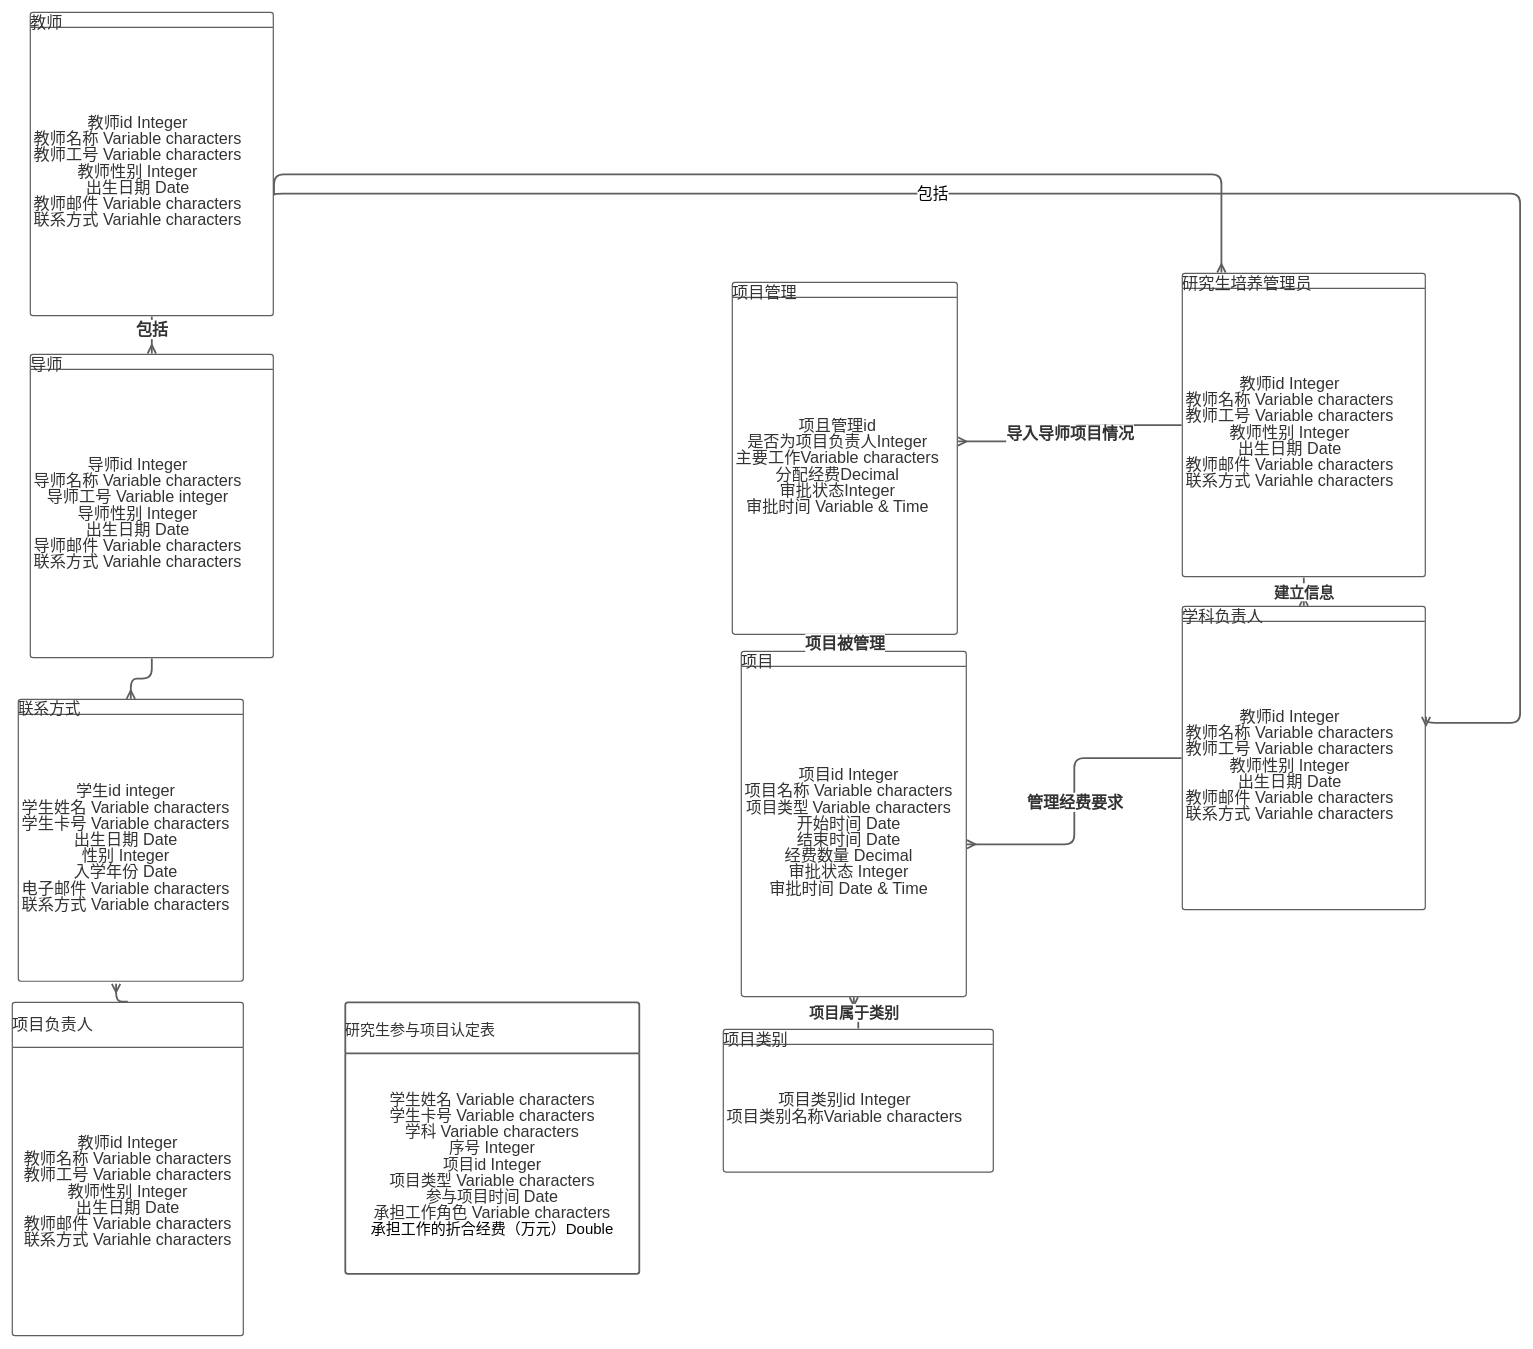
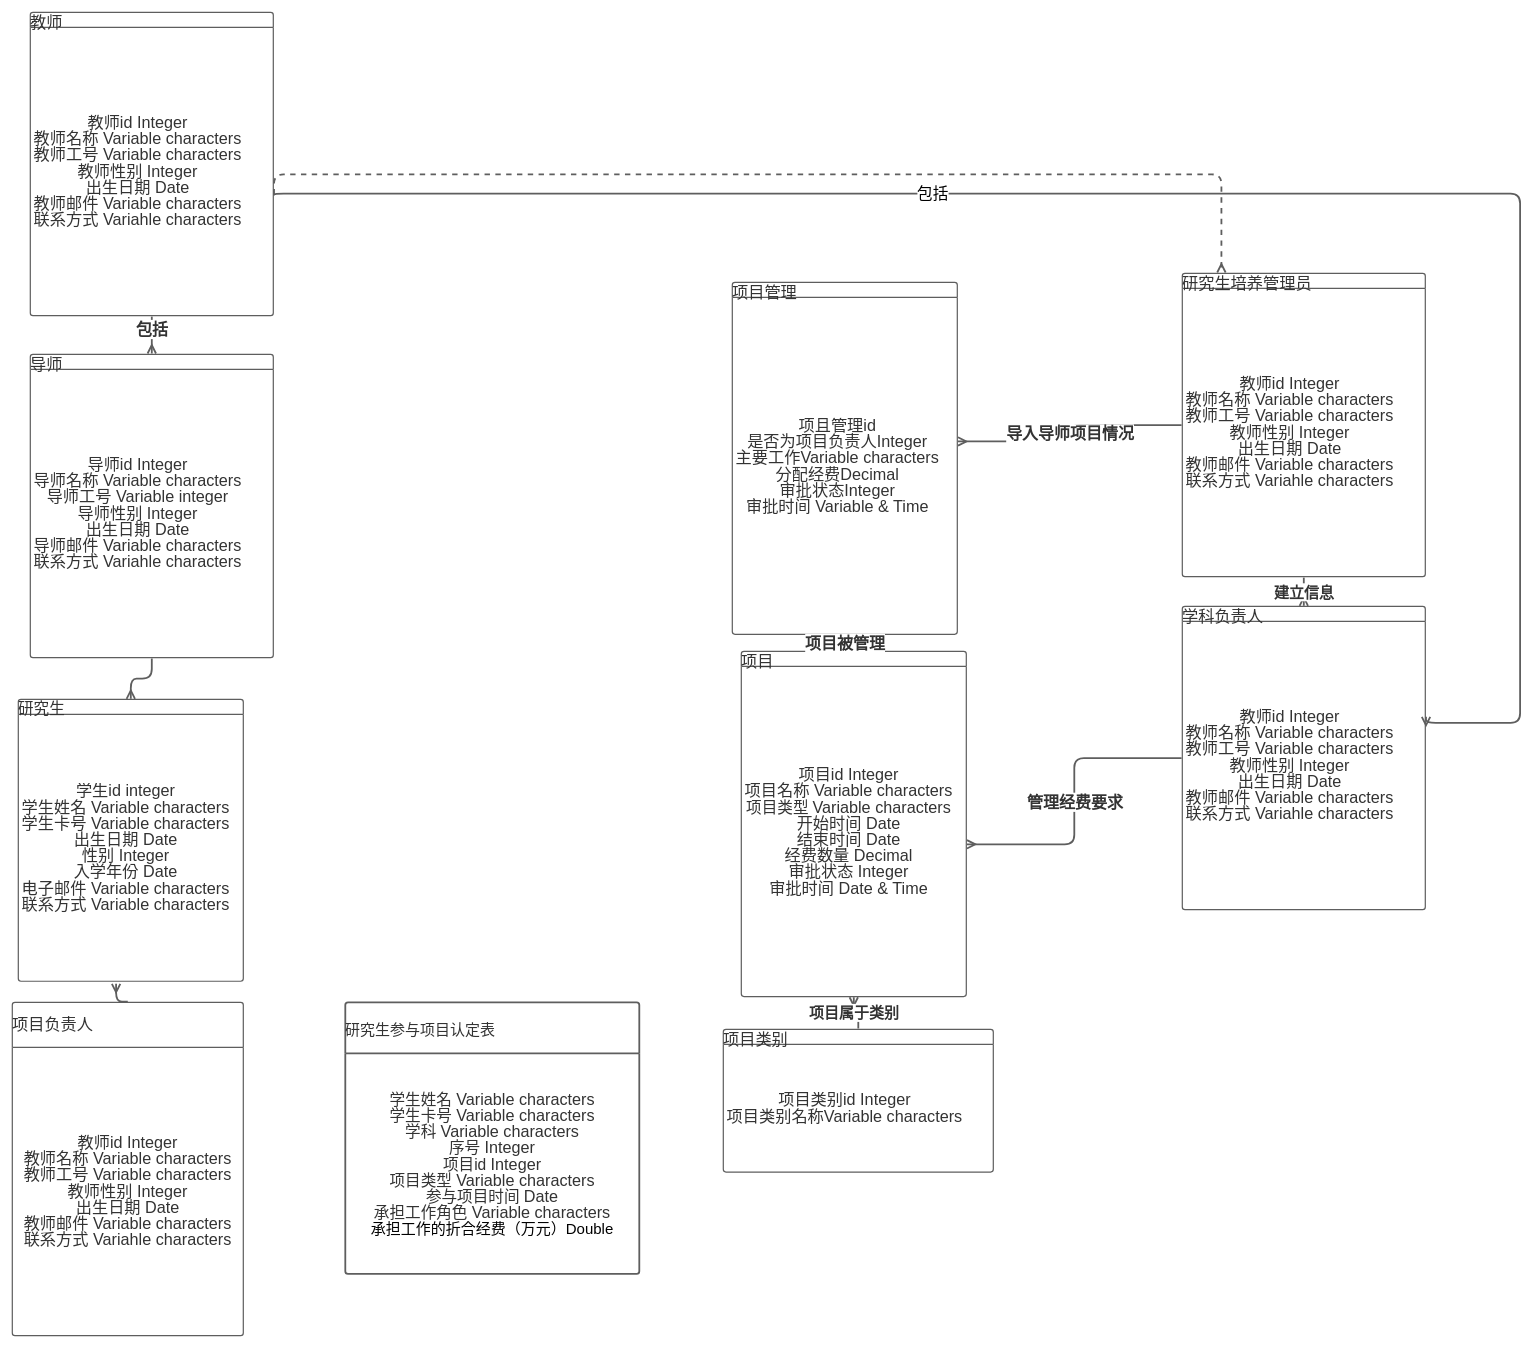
edge "教师" -> "研究生培养管理员": style solid -> dashed
node "联系方式": label "联系方式" -> "研究生"
